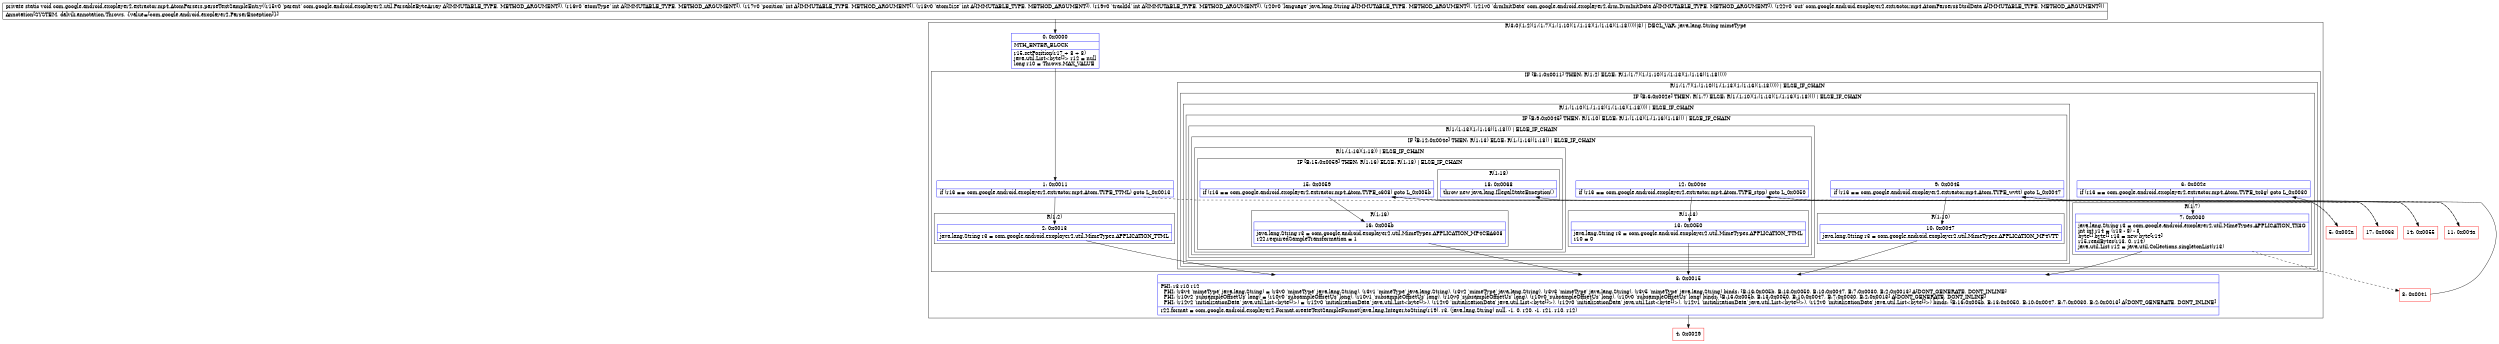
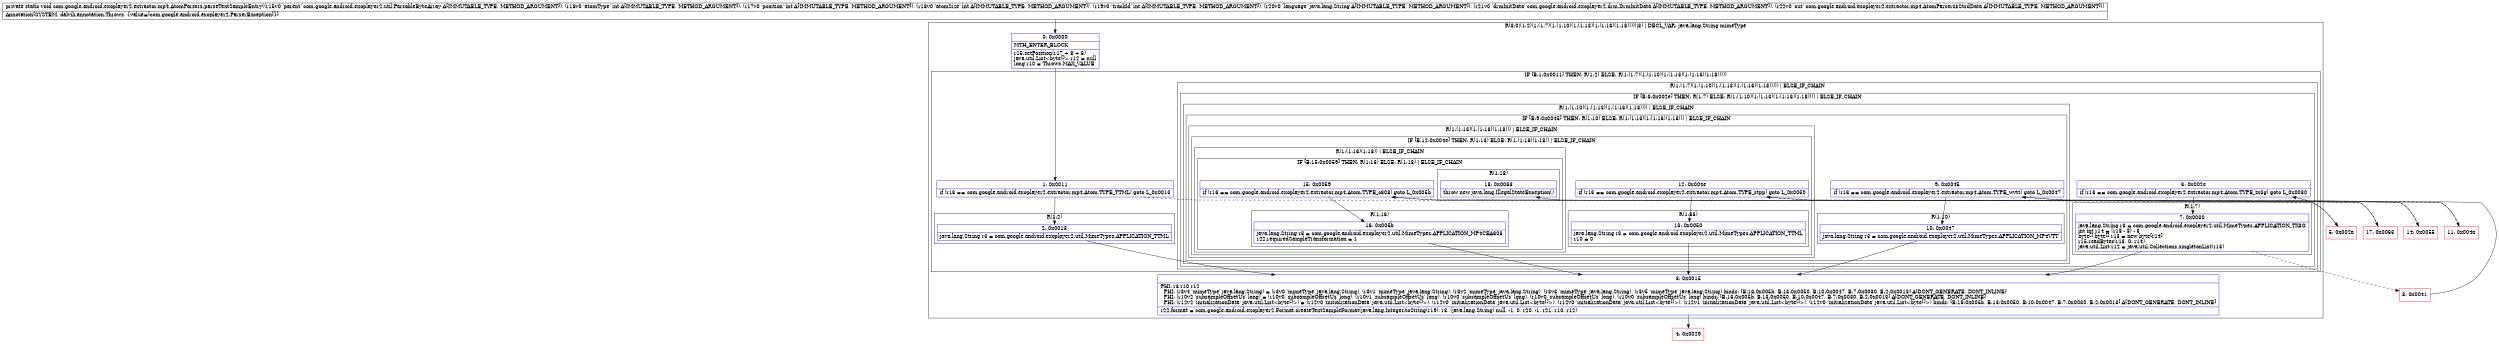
cluster "R(1:13)": label "R(1:13)" -> "R(1:83)"
